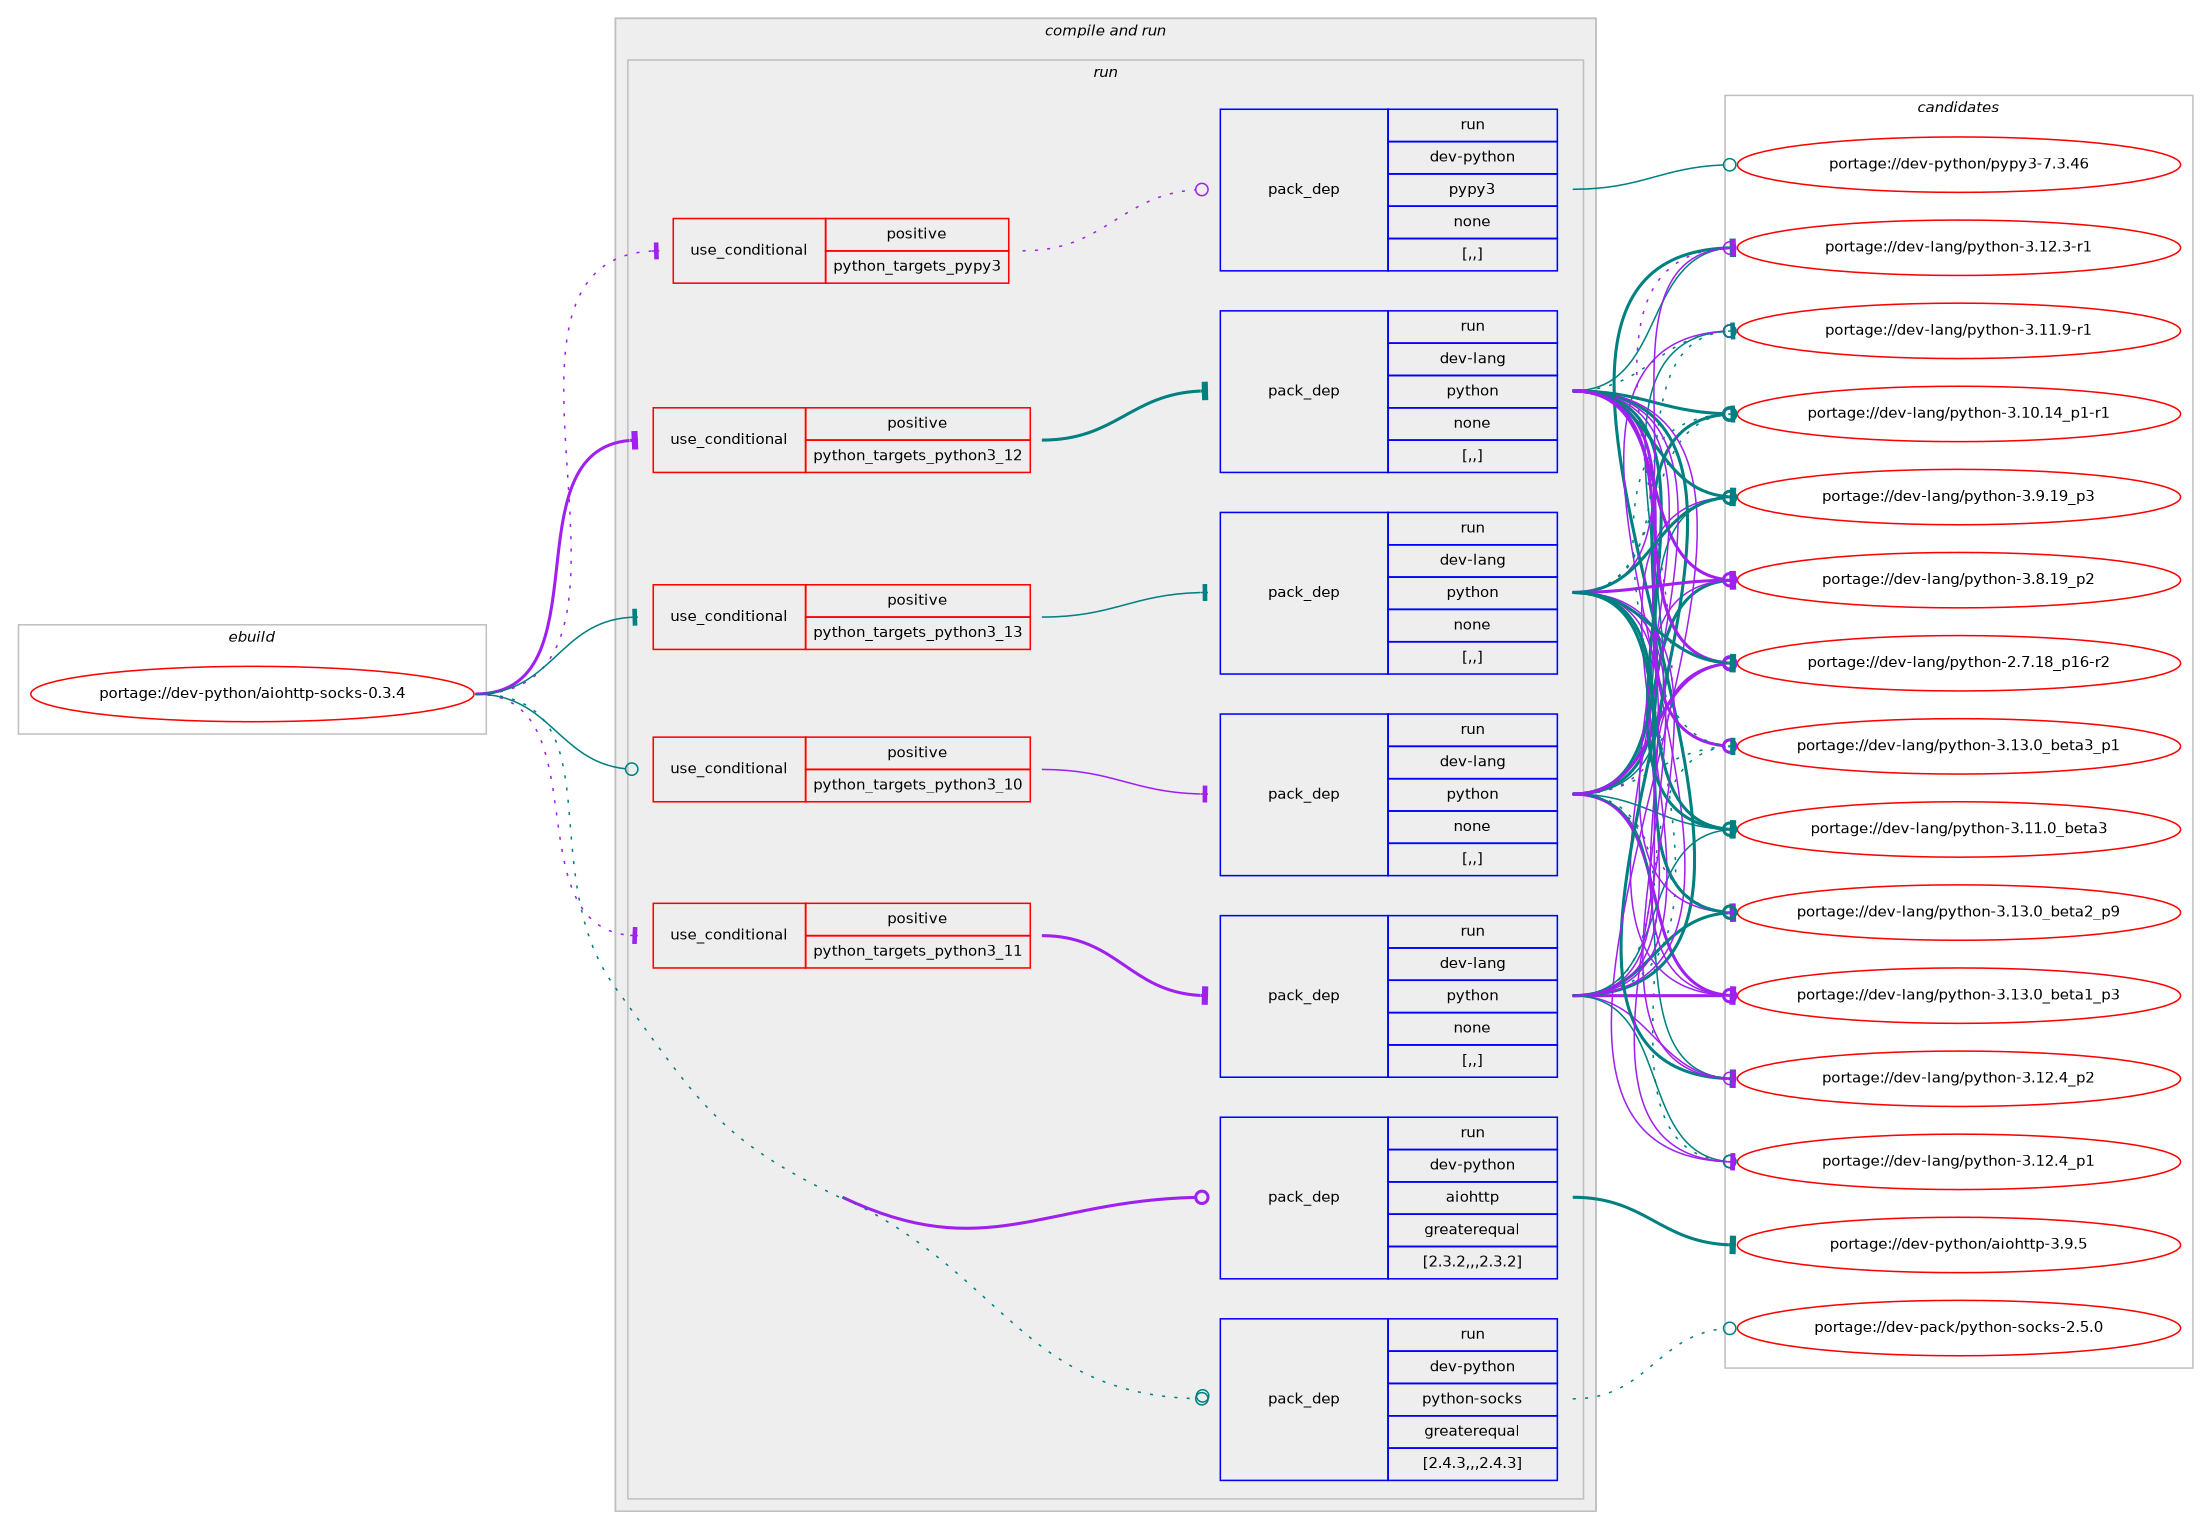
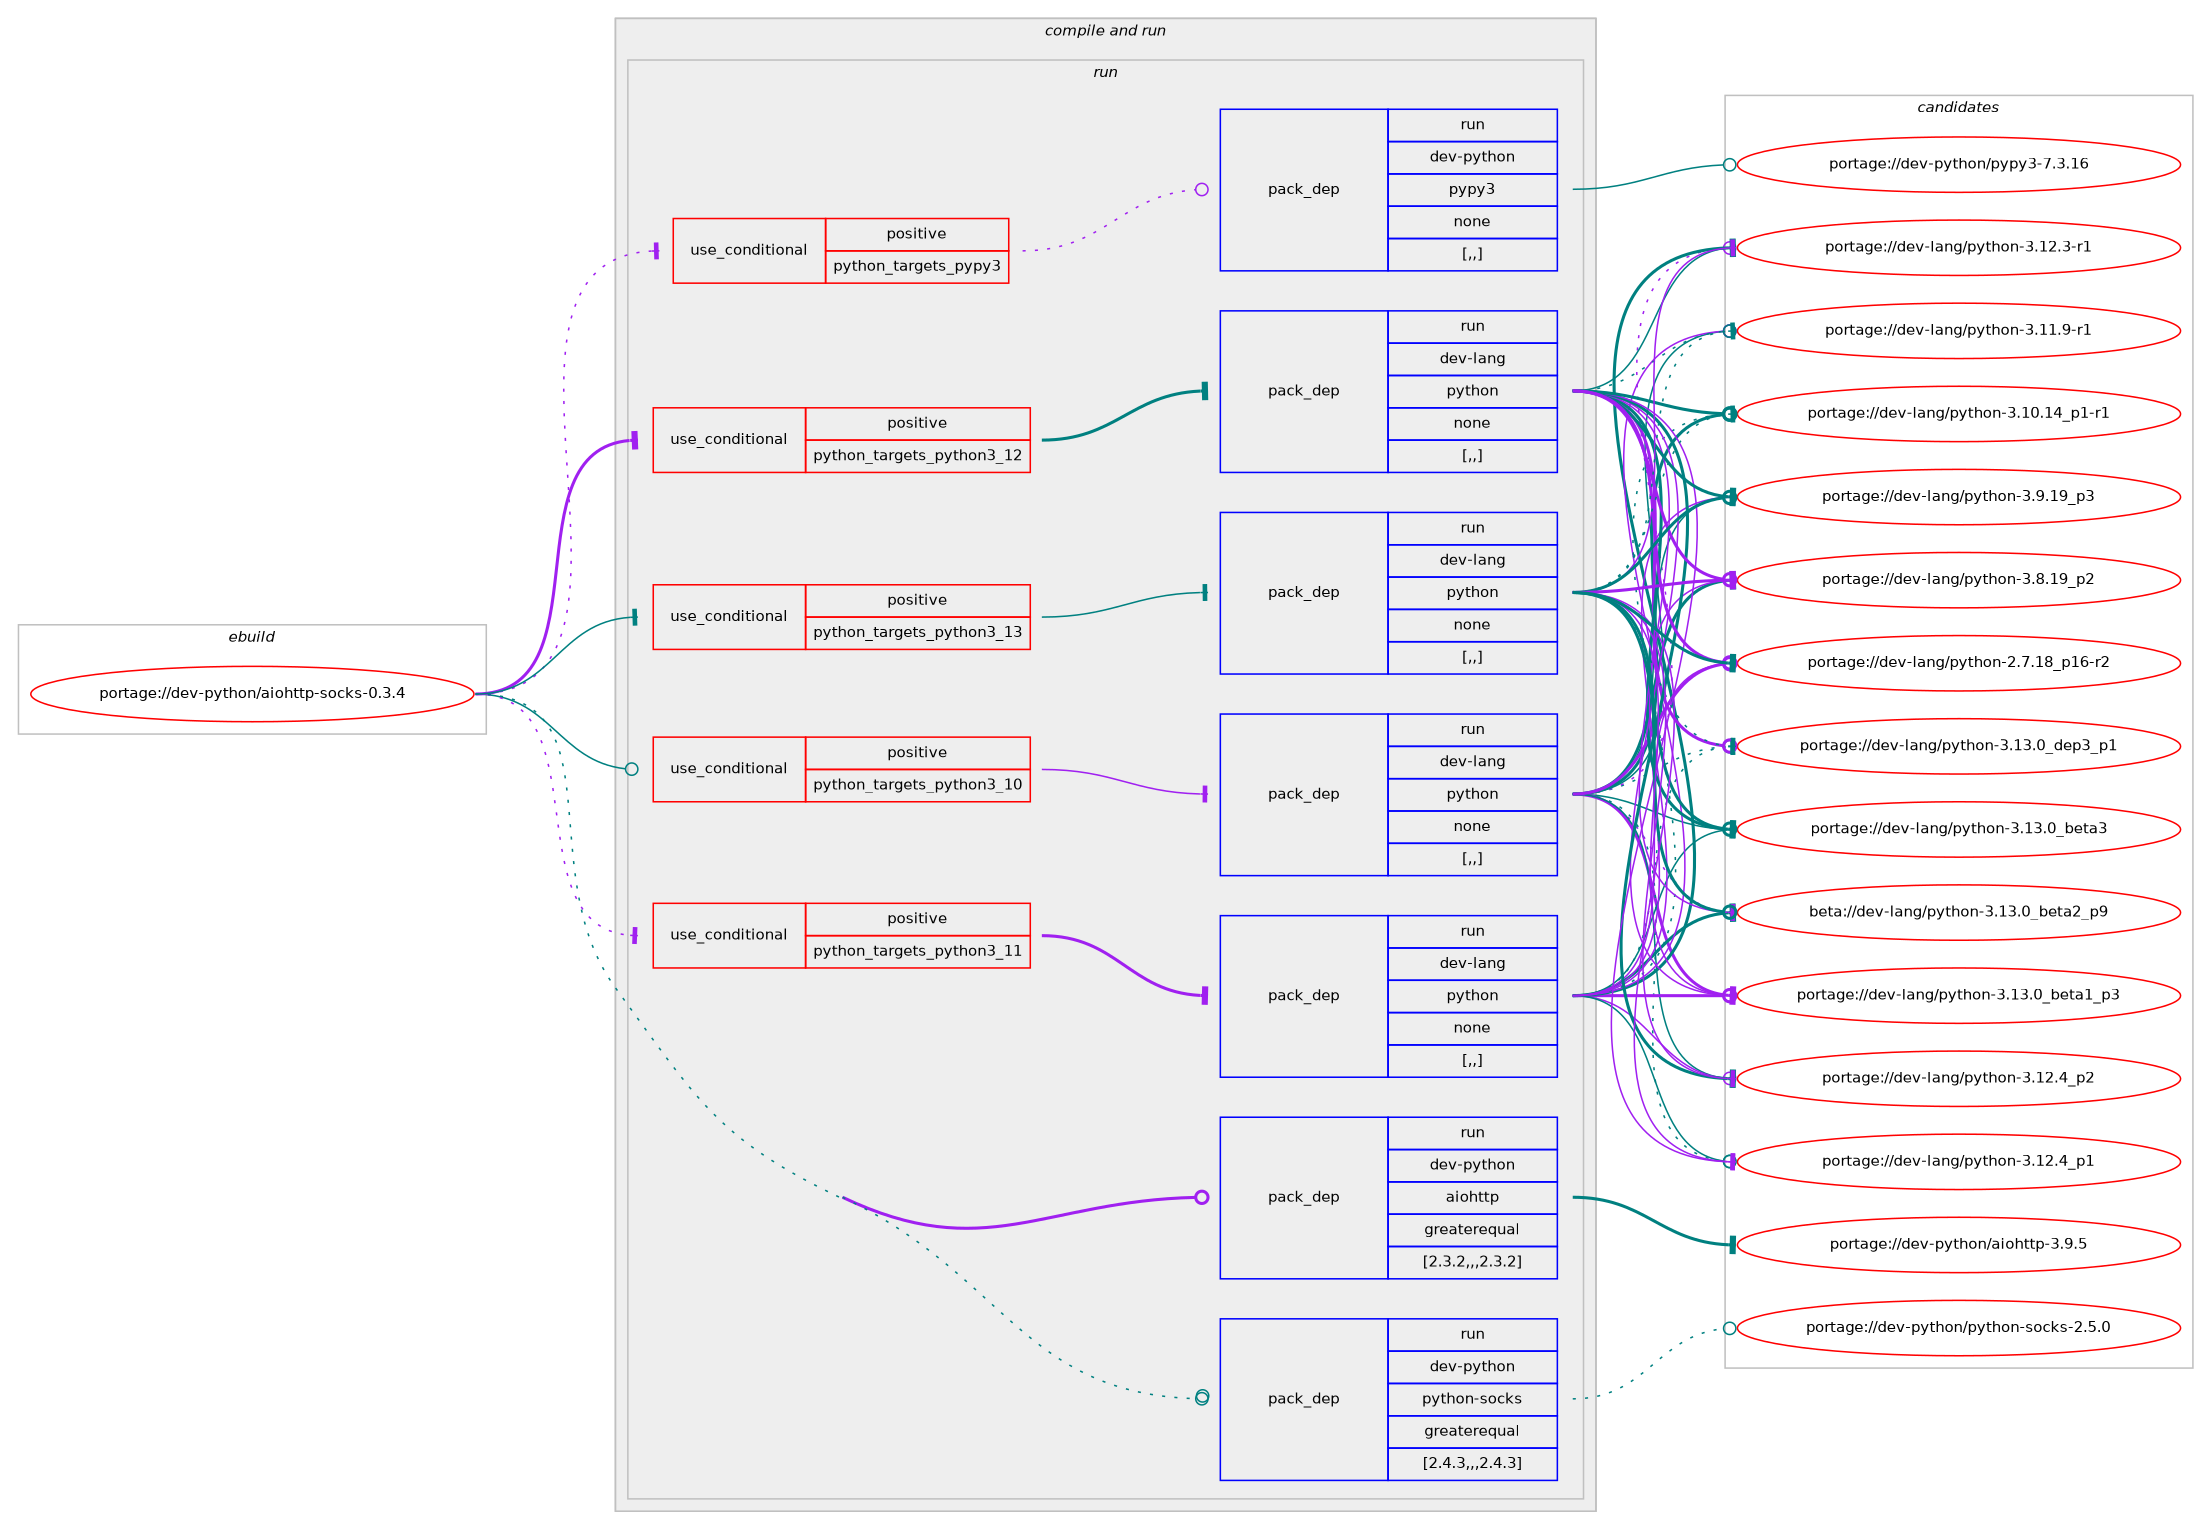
node "portage://dev-python/pypy3-7.3.46": label "portage://dev-python/pypy3-7.3.46" -> "portage://dev-python/pypy3-7.3.16"
node "portage://dev-lang/python-3.13.0_beta3_p1": label "portage://dev-lang/python-3.13.0_beta3_p1" -> "portage://dev-lang/python-3.13.0_dep3_p1"
node "portage://dev-lang/python-3.11.0_beta3": label "portage://dev-lang/python-3.11.0_beta3" -> "portage://dev-lang/python-3.13.0_beta3"
node "portage://dev-lang/python-3.13.0_beta2_p9": label "portage://dev-lang/python-3.13.0_beta2_p9" -> "beta://dev-lang/python-3.13.0_beta2_p9"
node "portage://dev-pack/python-socks-2.5.0": label "portage://dev-pack/python-socks-2.5.0" -> "portage://dev-python/python-socks-2.5.0"
